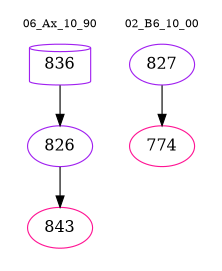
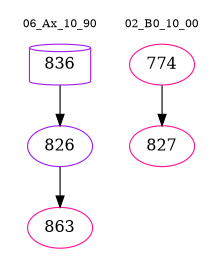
cluster "02_B6_10_00": label "02_B6_10_00" -> "02_B0_10_00"
node "827": color purple -> deeppink
edge "827" -> "774": reversed
node "843": label "843" -> "863"
